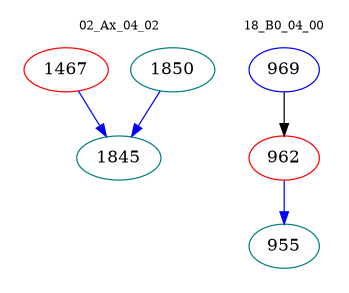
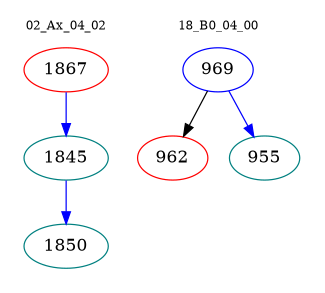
node "1467": label "1467" -> "1867"
edge "1850" -> "1845": reversed
edge "962" -> "955": now "969" -> "955"
